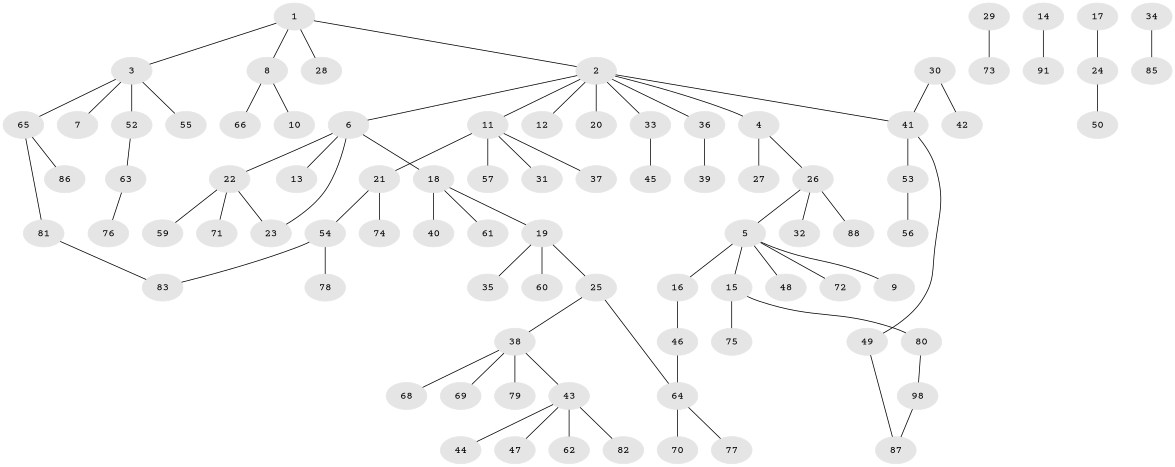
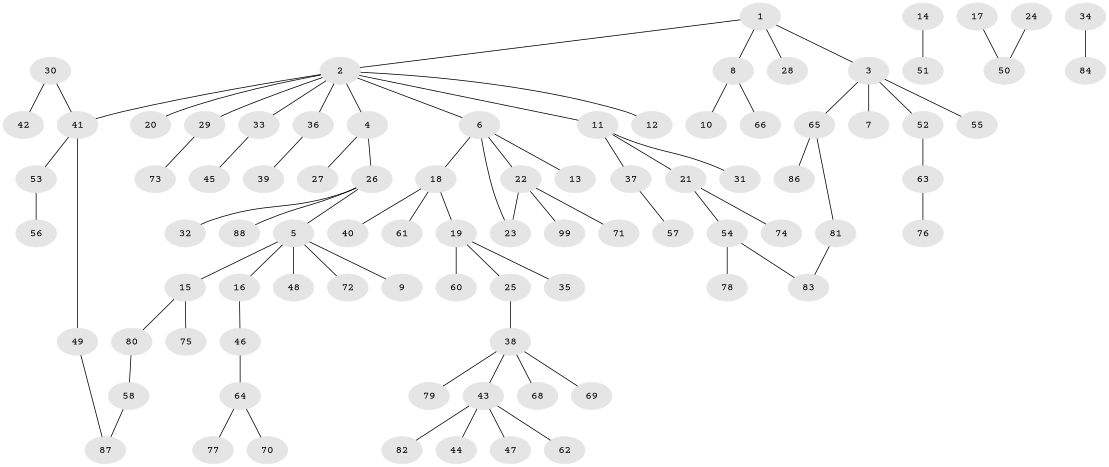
edge "17" -- "24": now "17" -- "50"
node "91": label "91" -> "51"
node "85": label "85" -> "84"
edge "2" -- "29": added
edge "11" -- "57": now "37" -- "57"
node "59": label "59" -> "99"
edge "25" -- "64": removed
node "98": label "98" -> "58"
